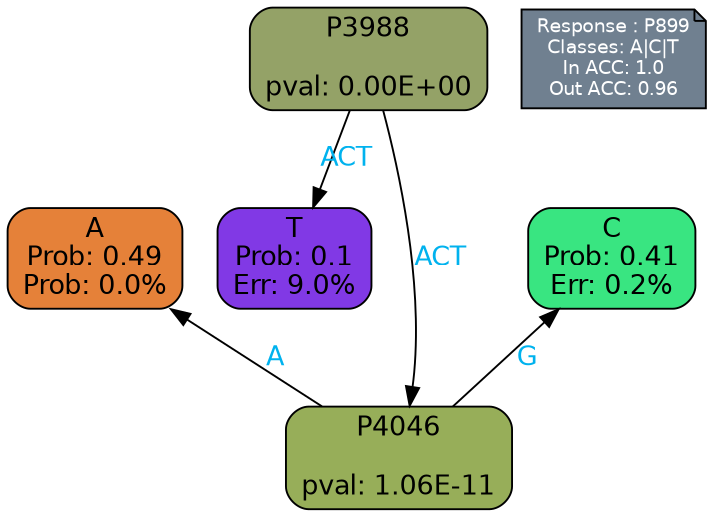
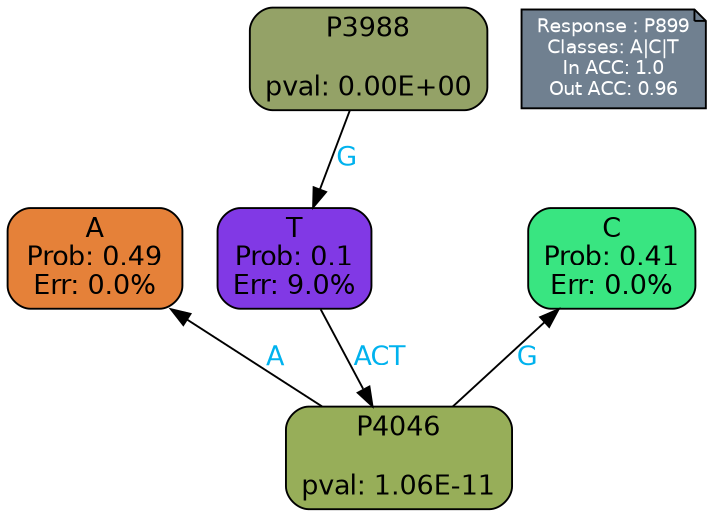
edge "P3988 pval: 0.00E+00" -> "T Prob: 0.1 Err: 9.0%": label "ACT" -> "G"
edge "P3988 pval: 0.00E+00" -> "P4046 pval: 1.06E-11": now "T Prob: 0.1 Err: 9.0%" -> "P4046 pval: 1.06E-11"
node "A Prob: 0.49 Prob: 0.0%": label "A Prob: 0.49 Prob: 0.0%" -> "A Prob: 0.49 Err: 0.0%"
node "C Prob: 0.41 Err: 0.2%": label "C Prob: 0.41 Err: 0.2%" -> "C Prob: 0.41 Err: 0.0%"
